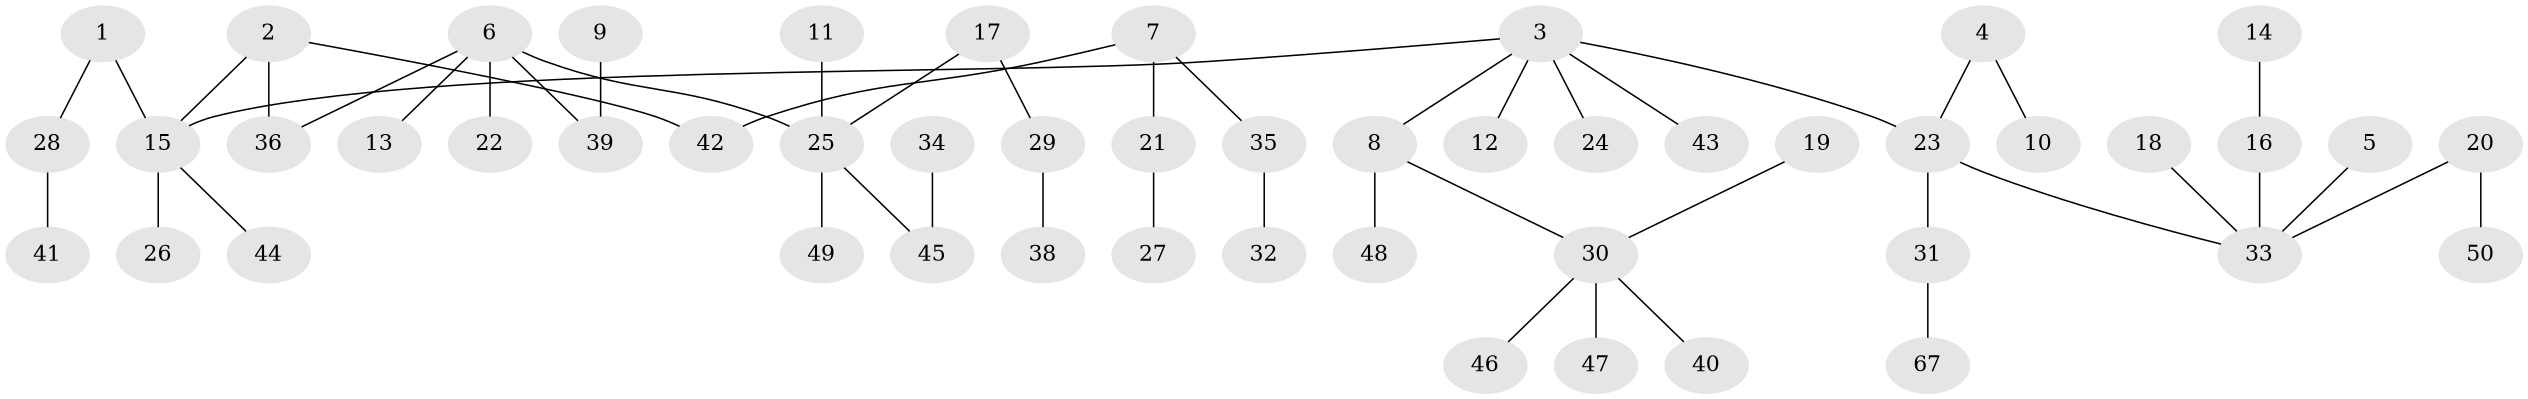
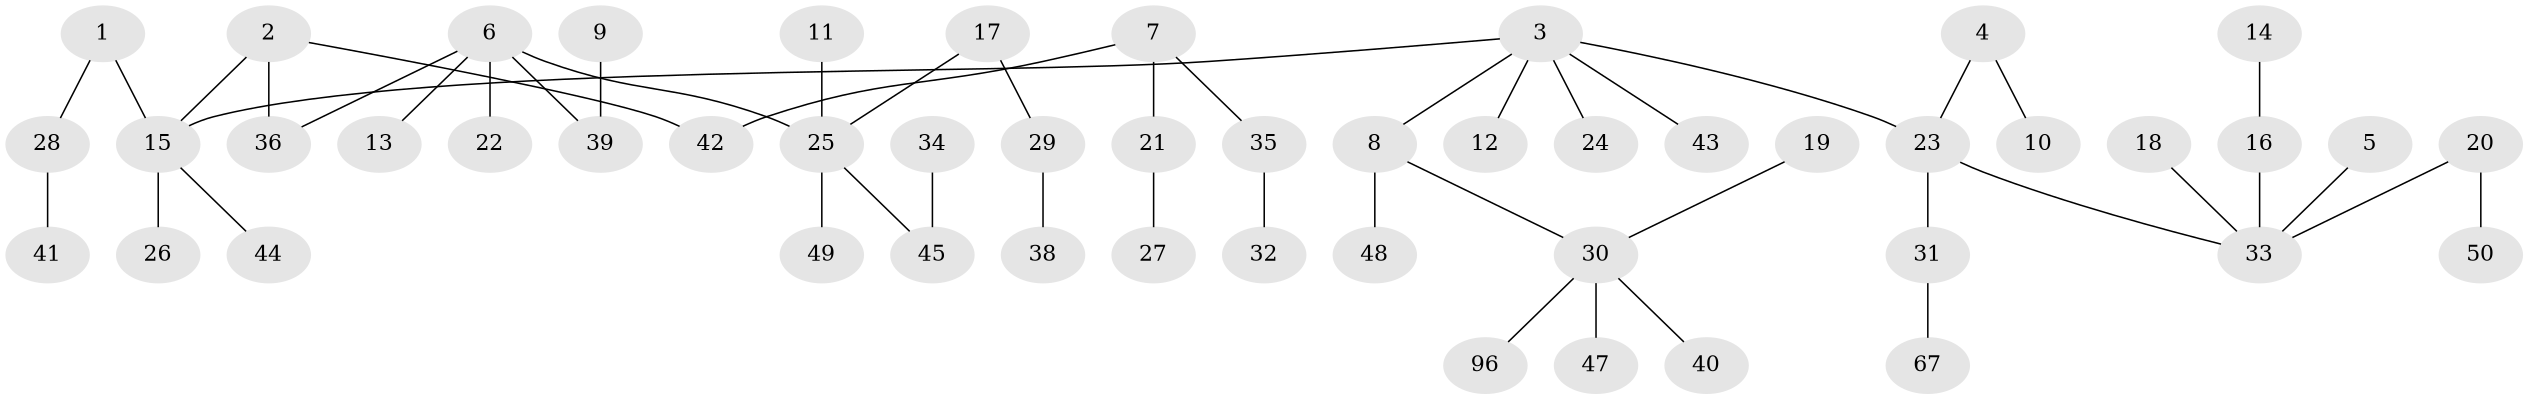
node "46": label "46" -> "96"
